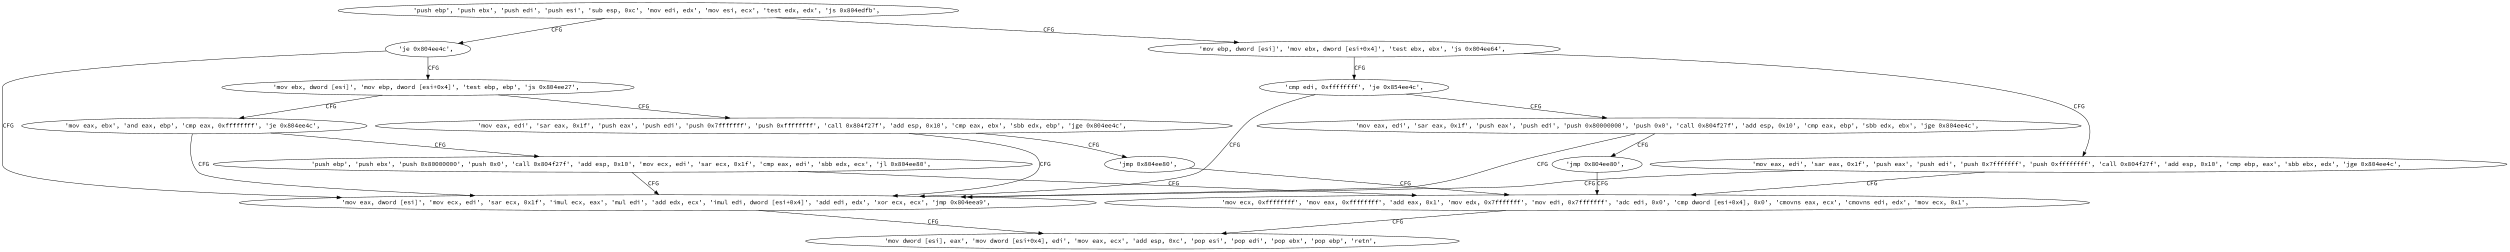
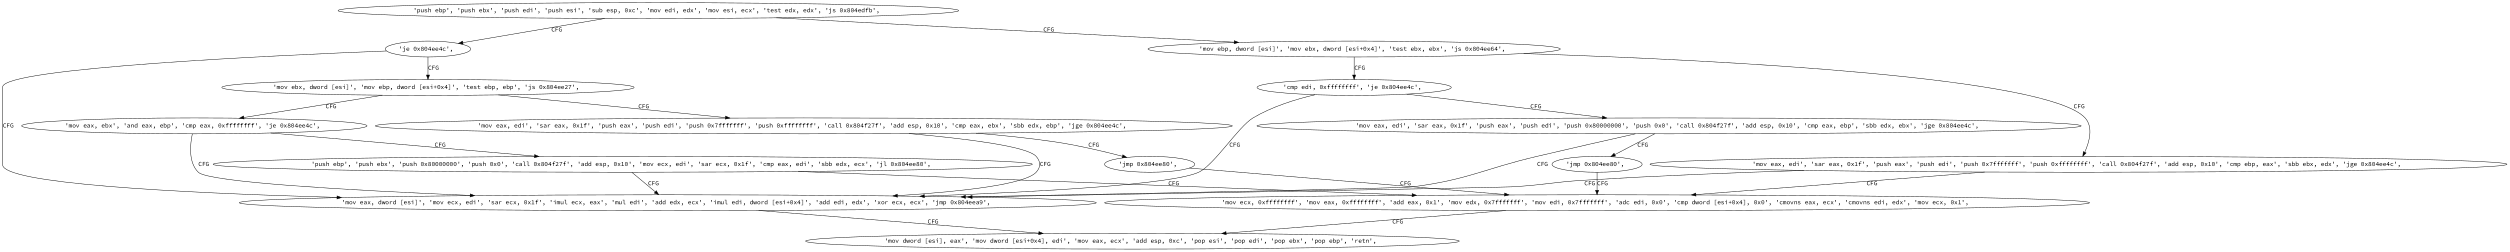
node "'cmp edi, 0xffffffff', 'je 0x854ee4c',": label "'cmp edi, 0xffffffff', 'je 0x854ee4c'," -> "'cmp edi, 0xffffffff', 'je 0x804ee4c',"
